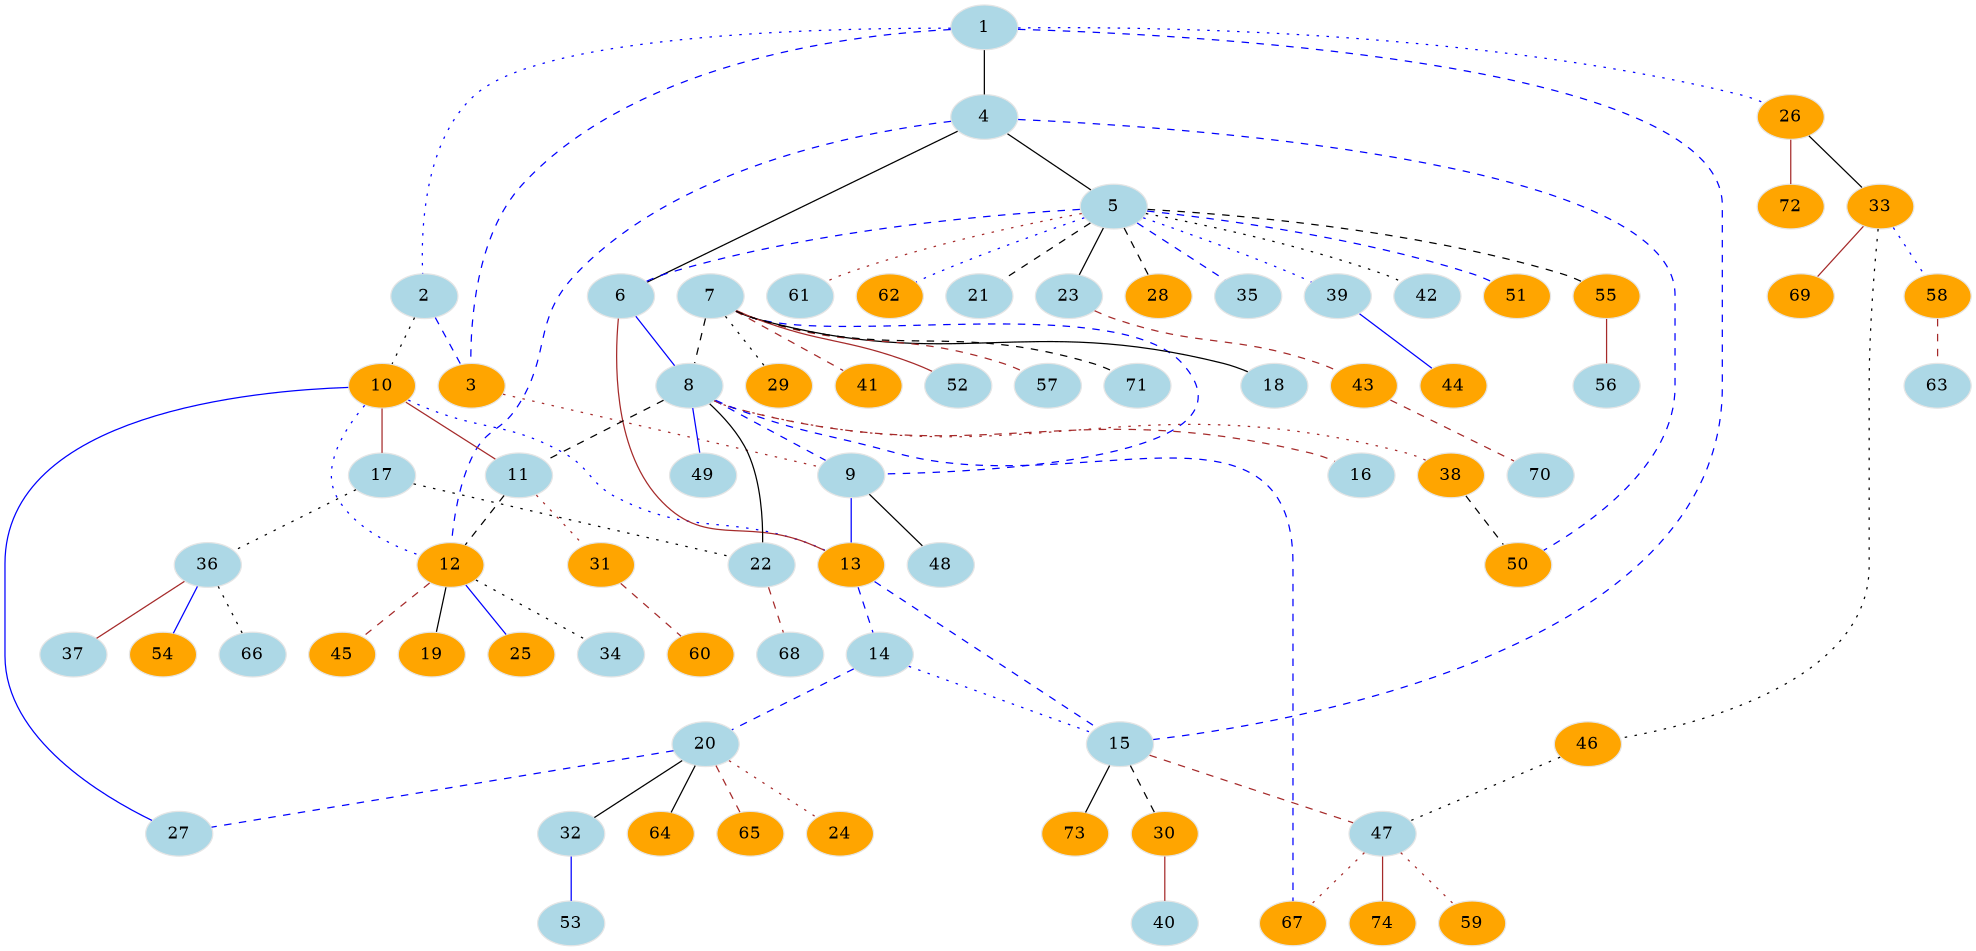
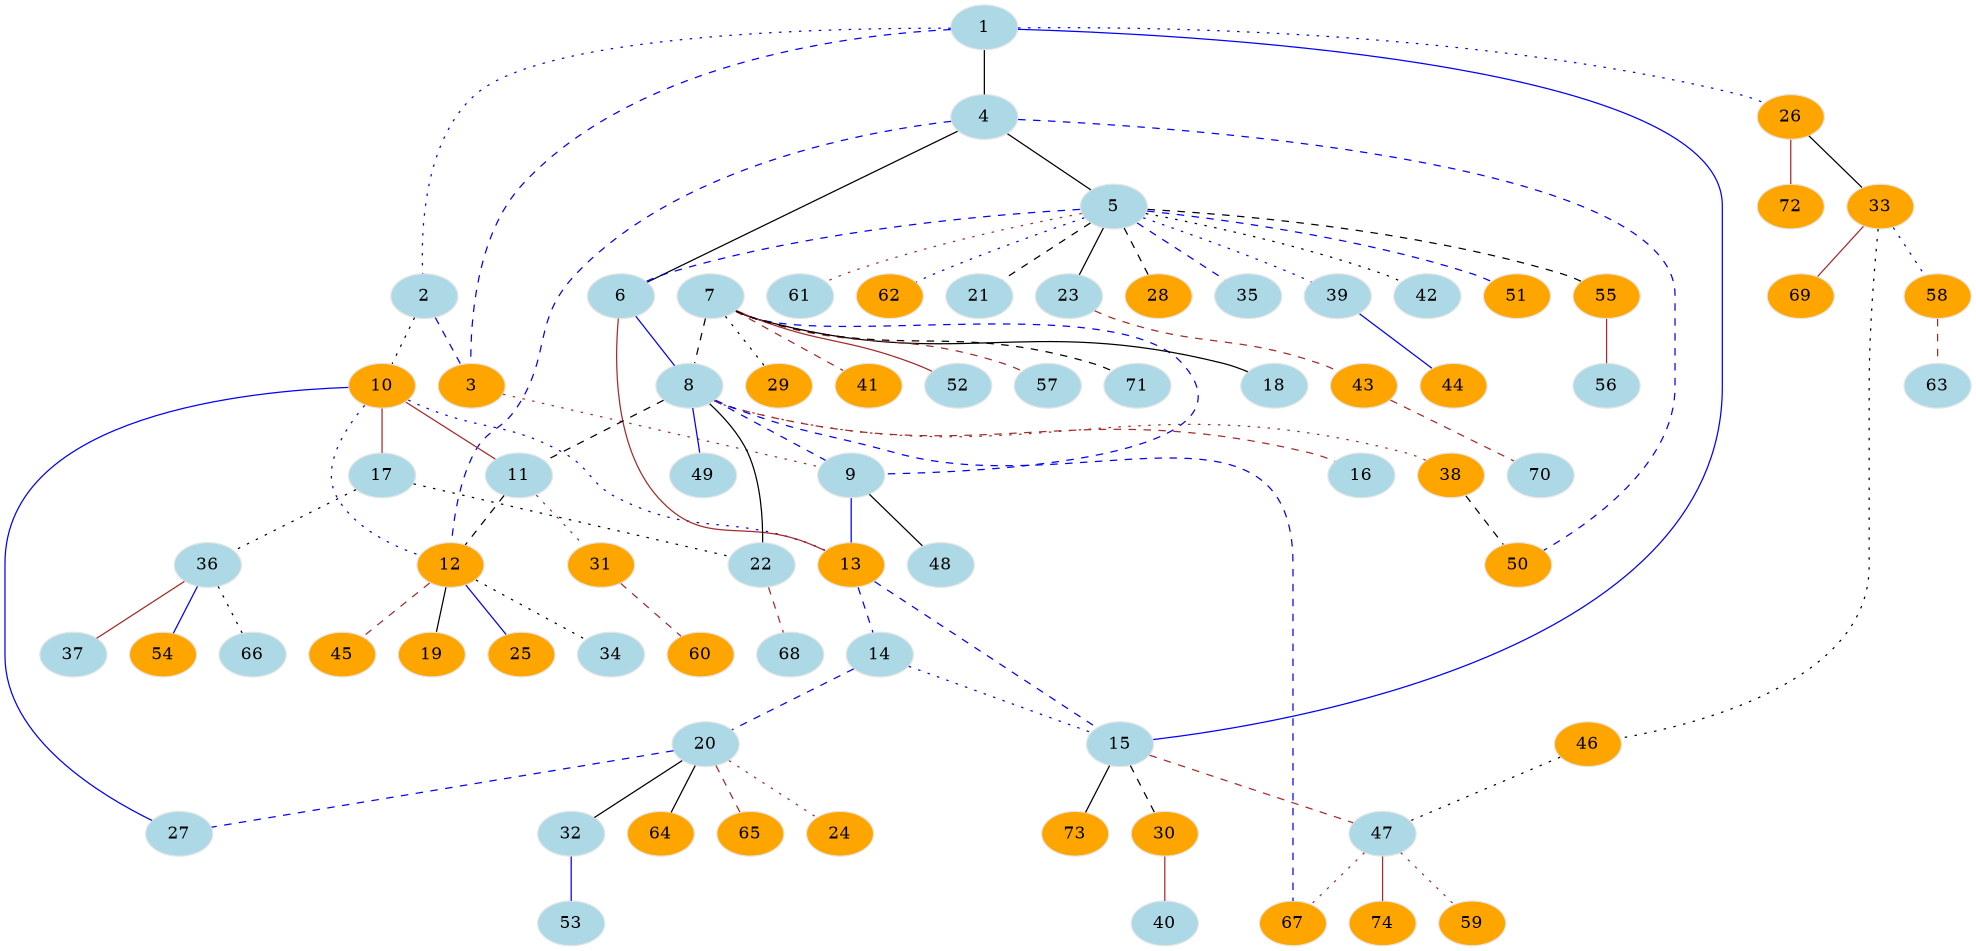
edge "1" -- "15": style dashed -> solid
